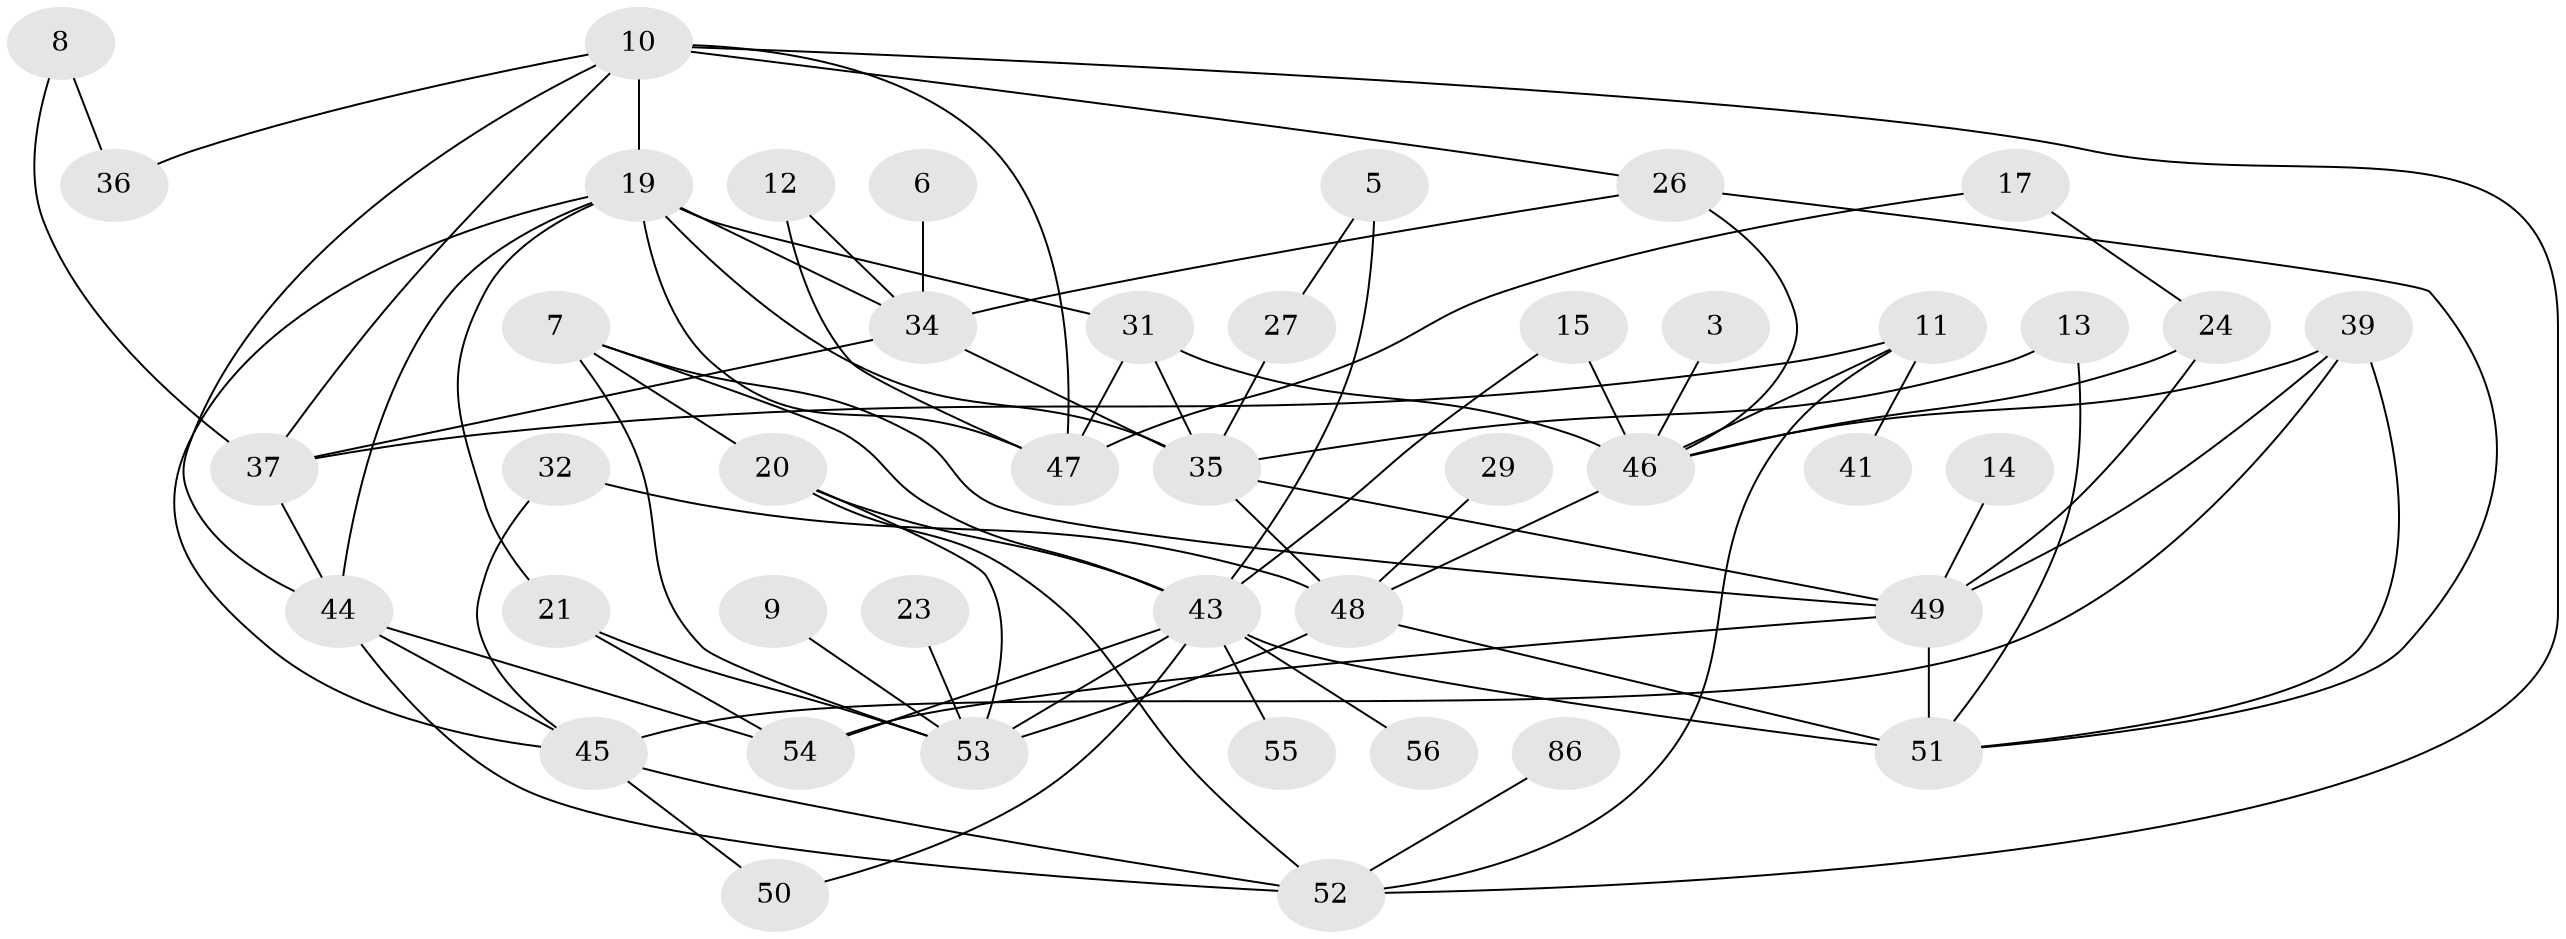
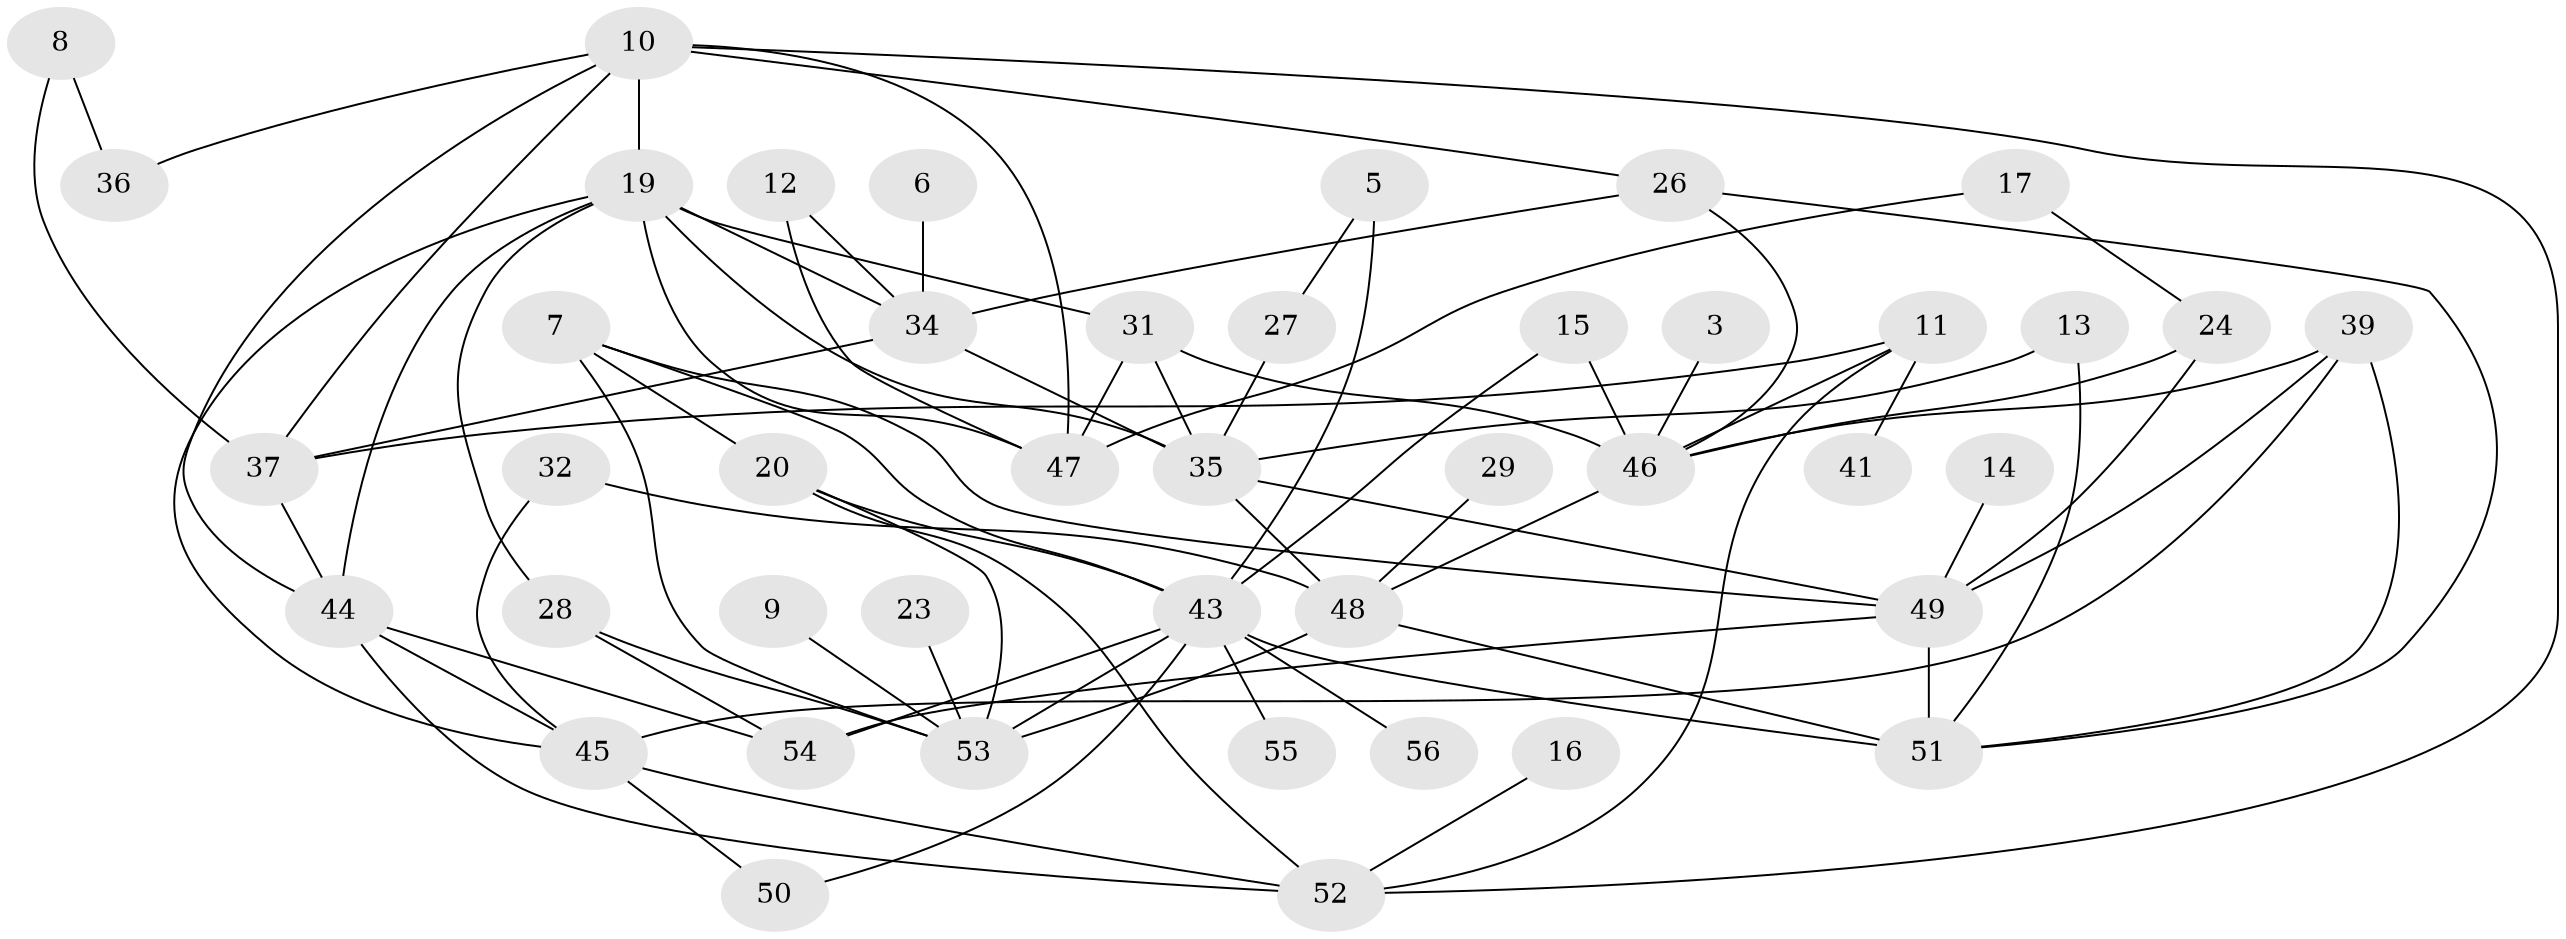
node "21": label "21" -> "28"
node "86": label "86" -> "16"
